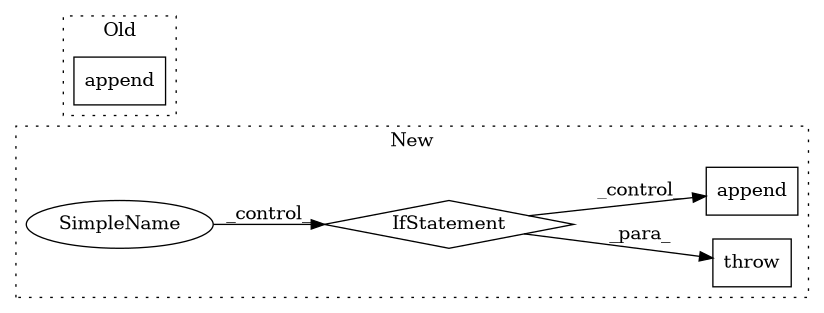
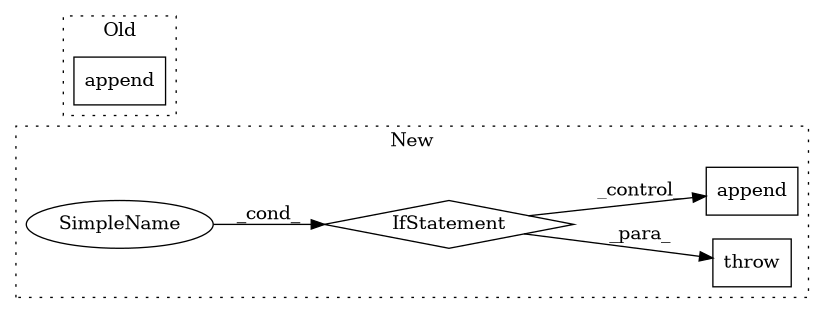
edge "SimpleName" -> "IfStatement": label "_control_" -> "_cond_"
